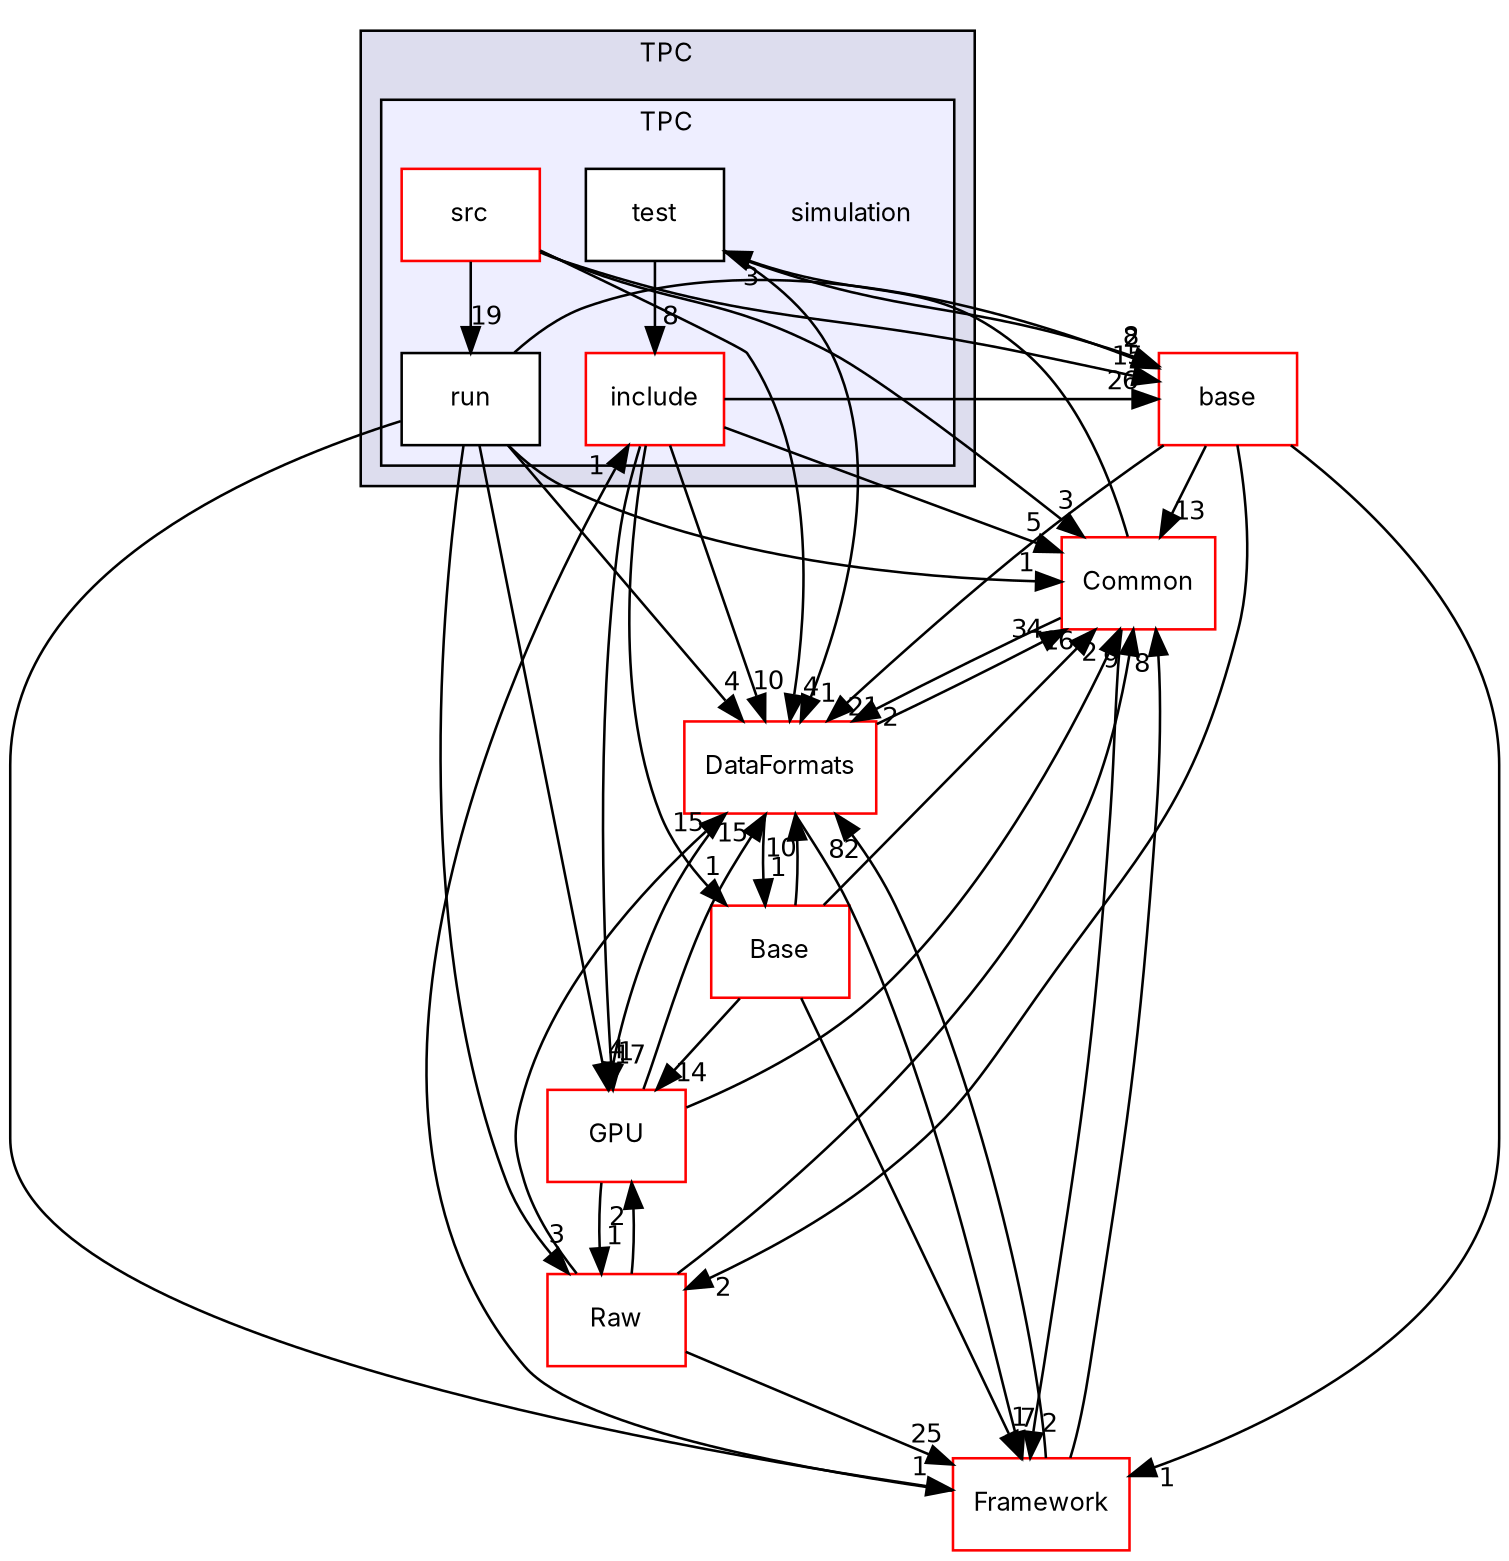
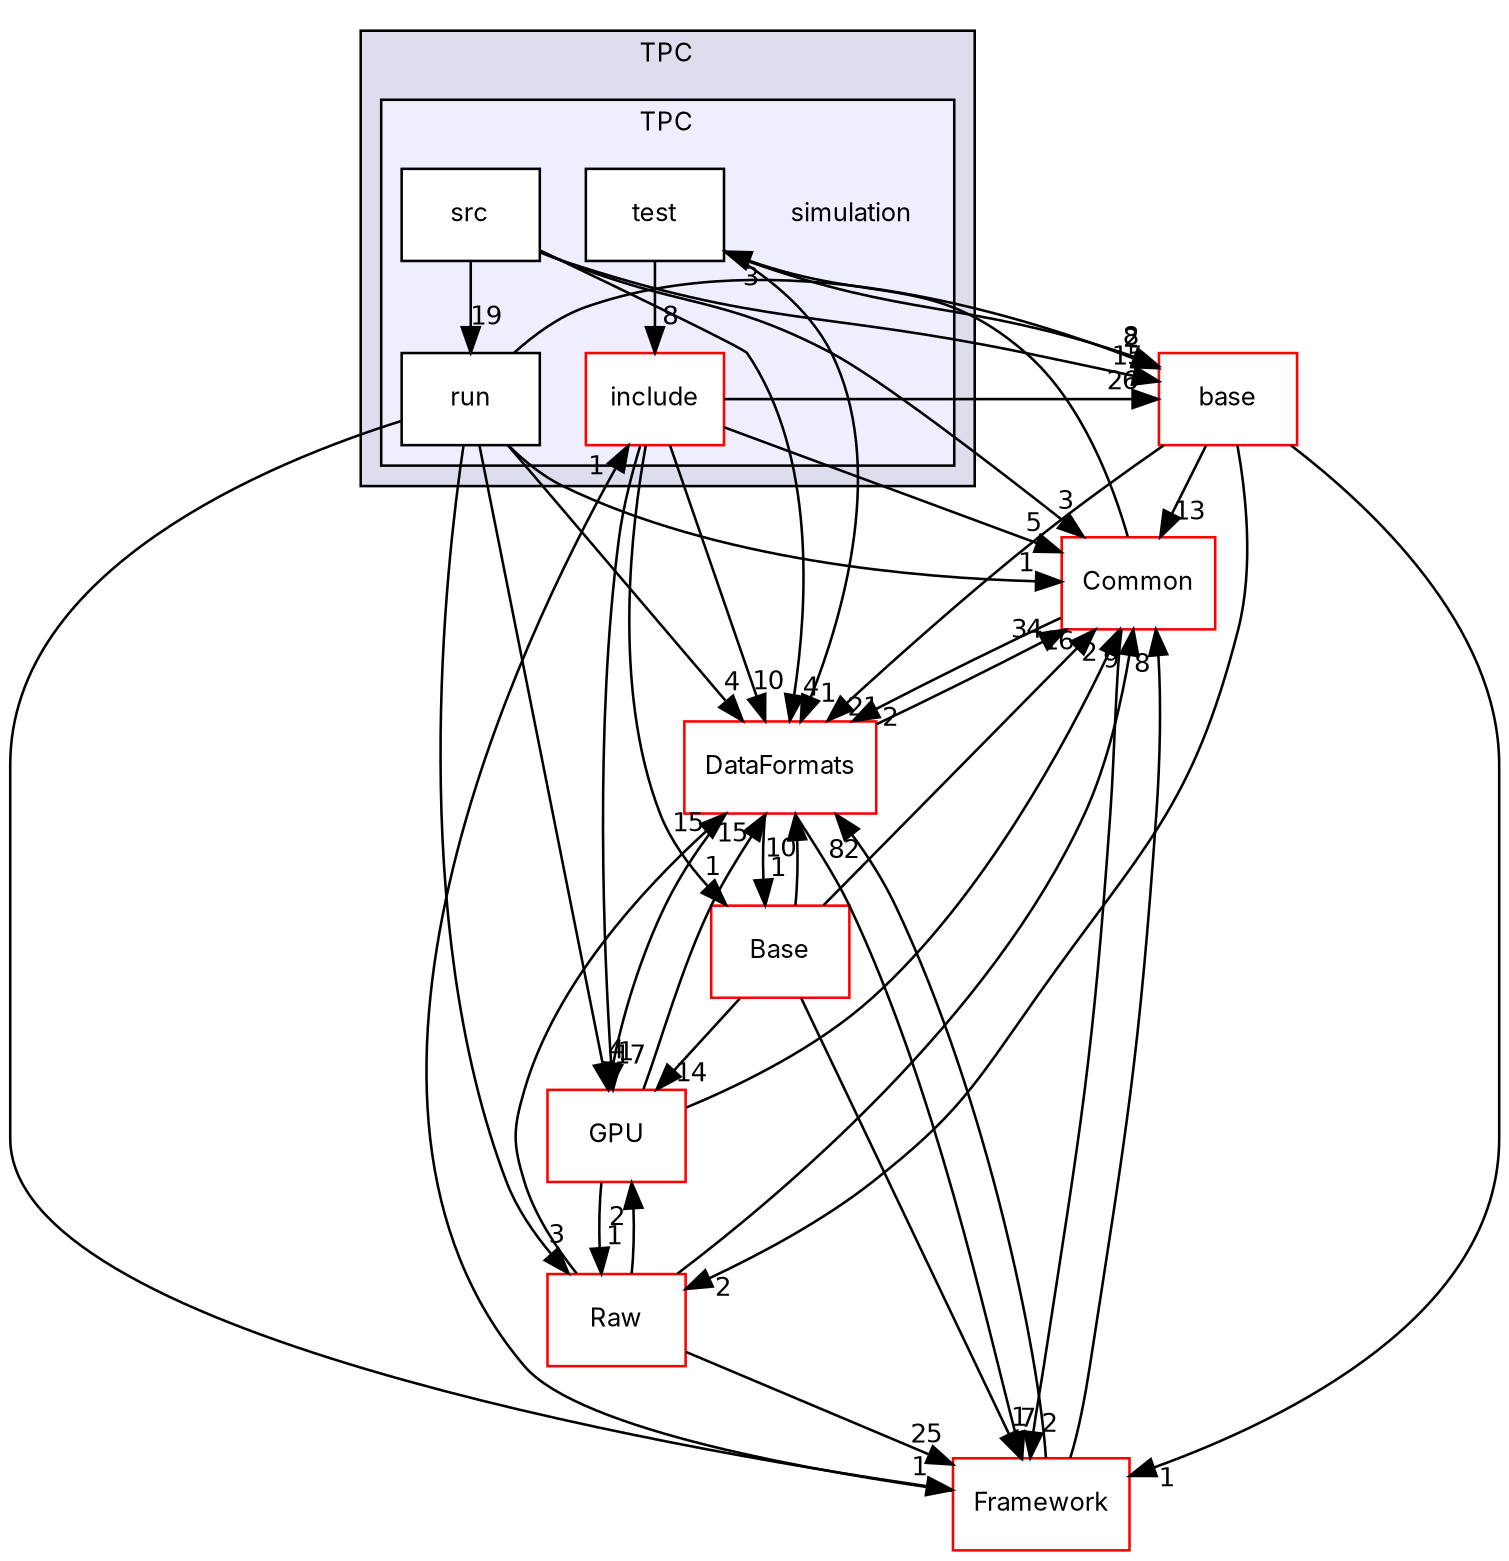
node "src": color red -> black
